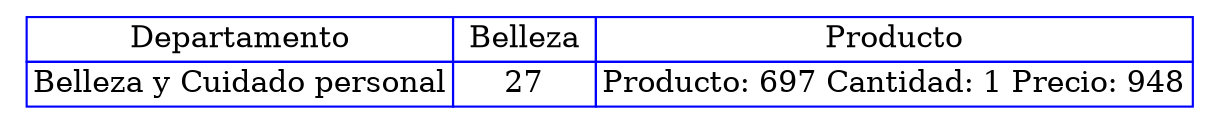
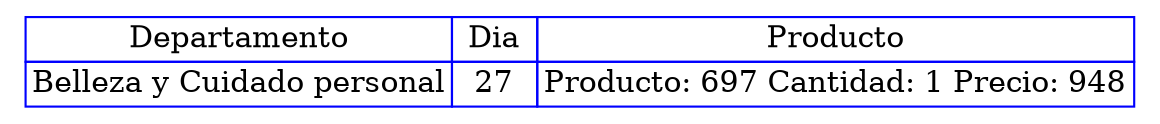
node "Departamento": text "Belleza" -> "Dia"
